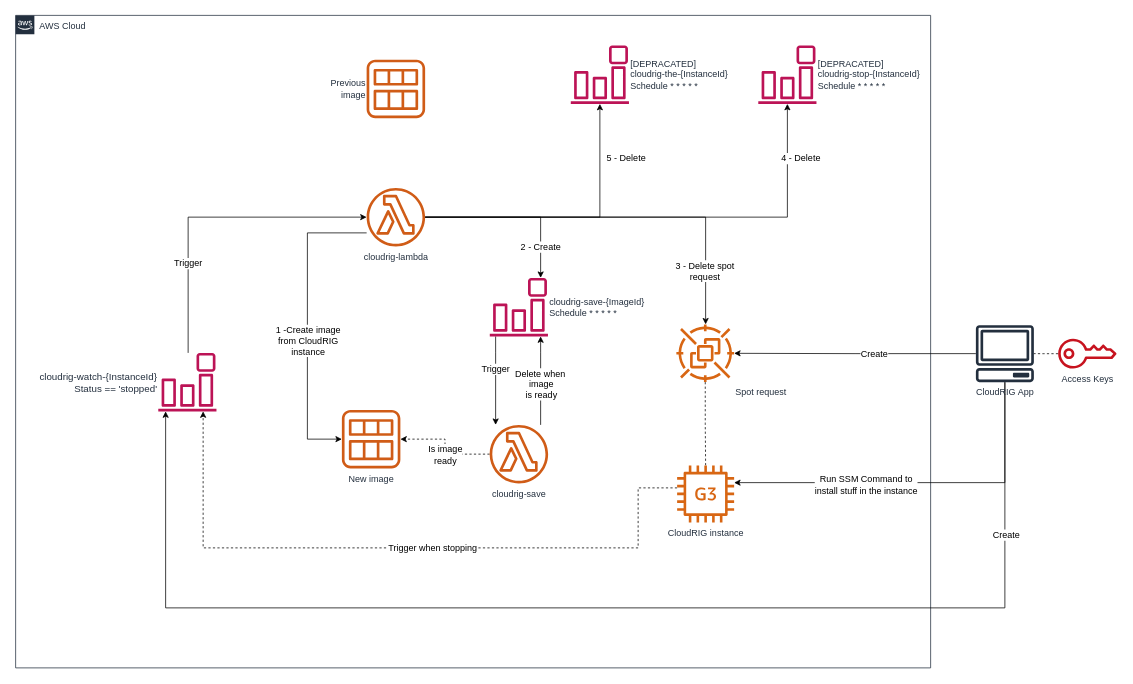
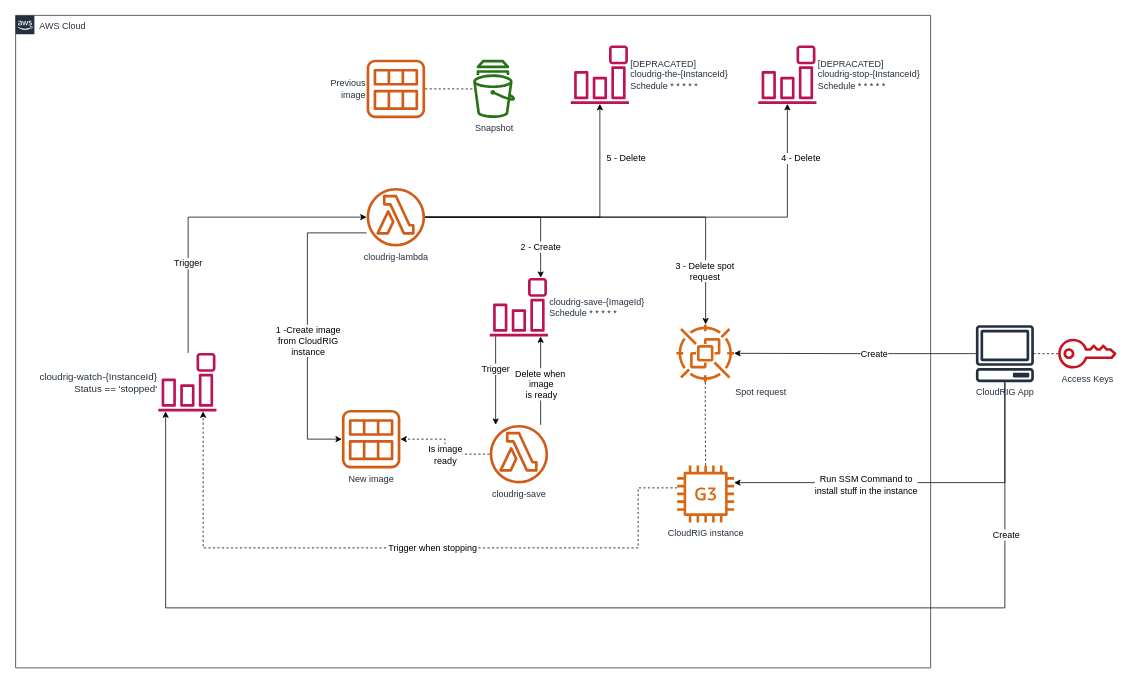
edge "Previous image" -- "Snapshot": added
node "Snapshot": added
